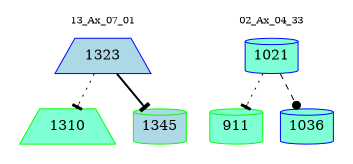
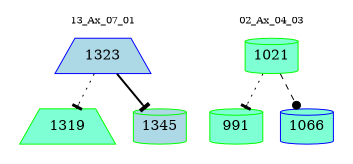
cluster "02_Ax_04_33": label "02_Ax_04_33" -> "02_Ax_04_03"
node "1021": color blue -> green
node "1310": label "1310" -> "1319"
node "911": label "911" -> "991"
node "1036": label "1036" -> "1066"
